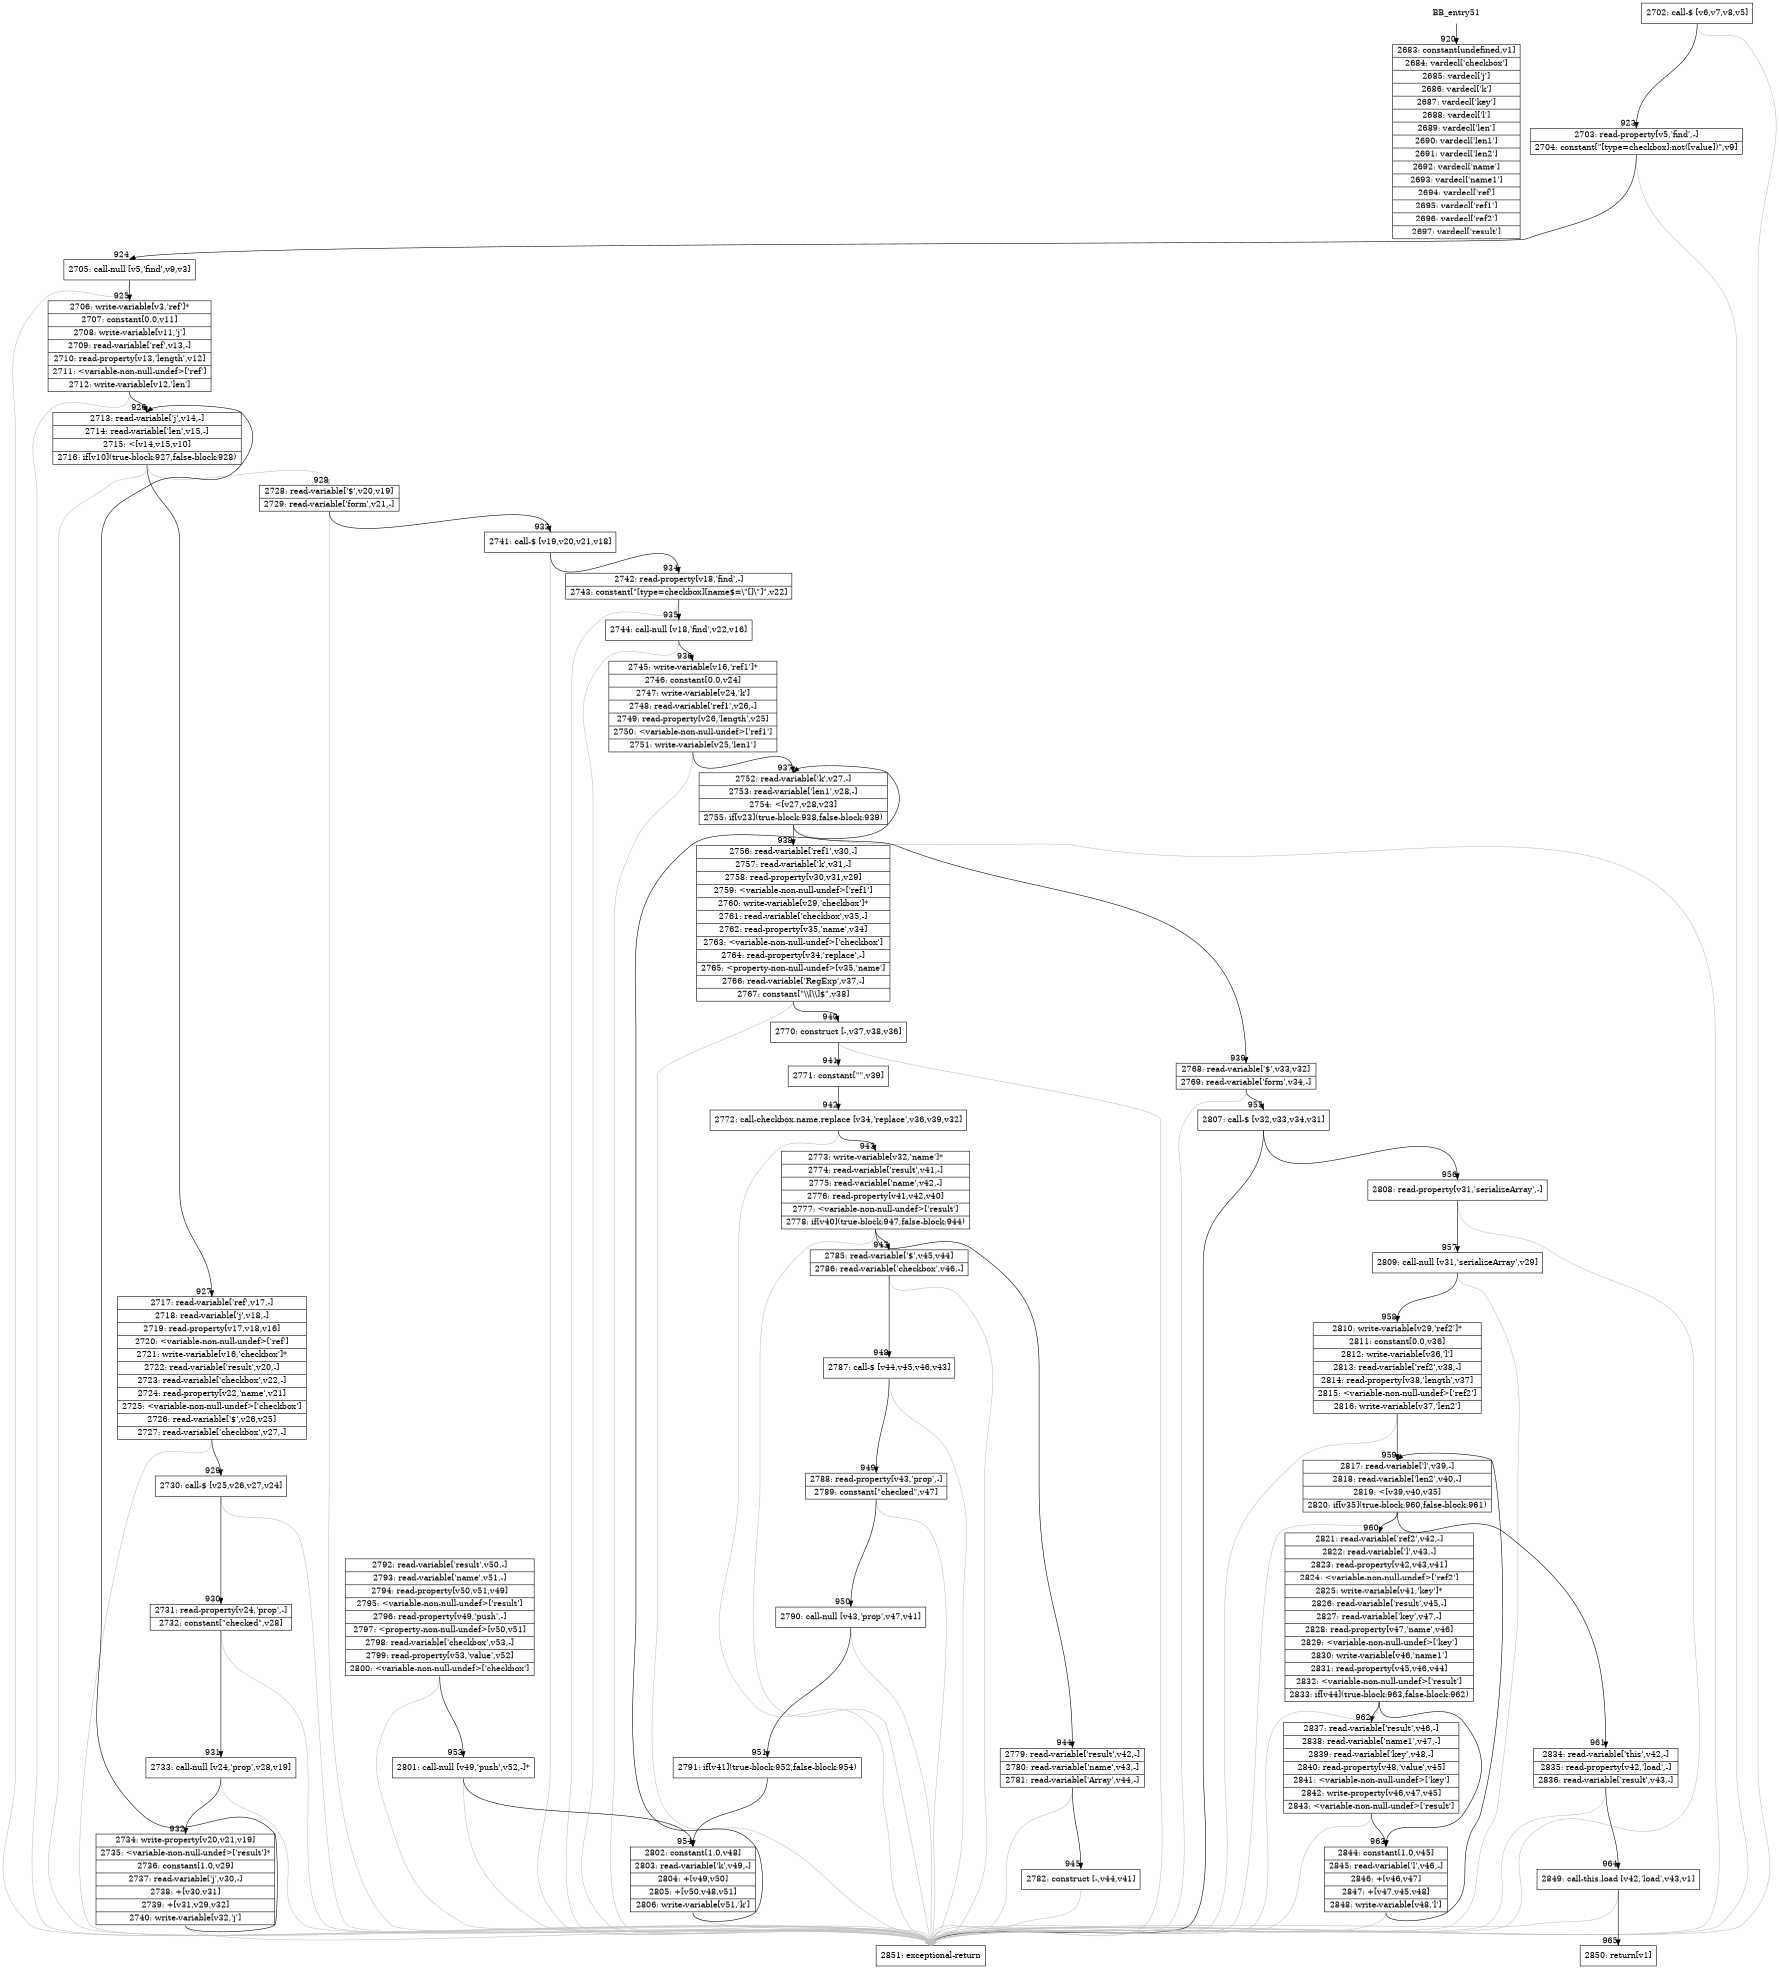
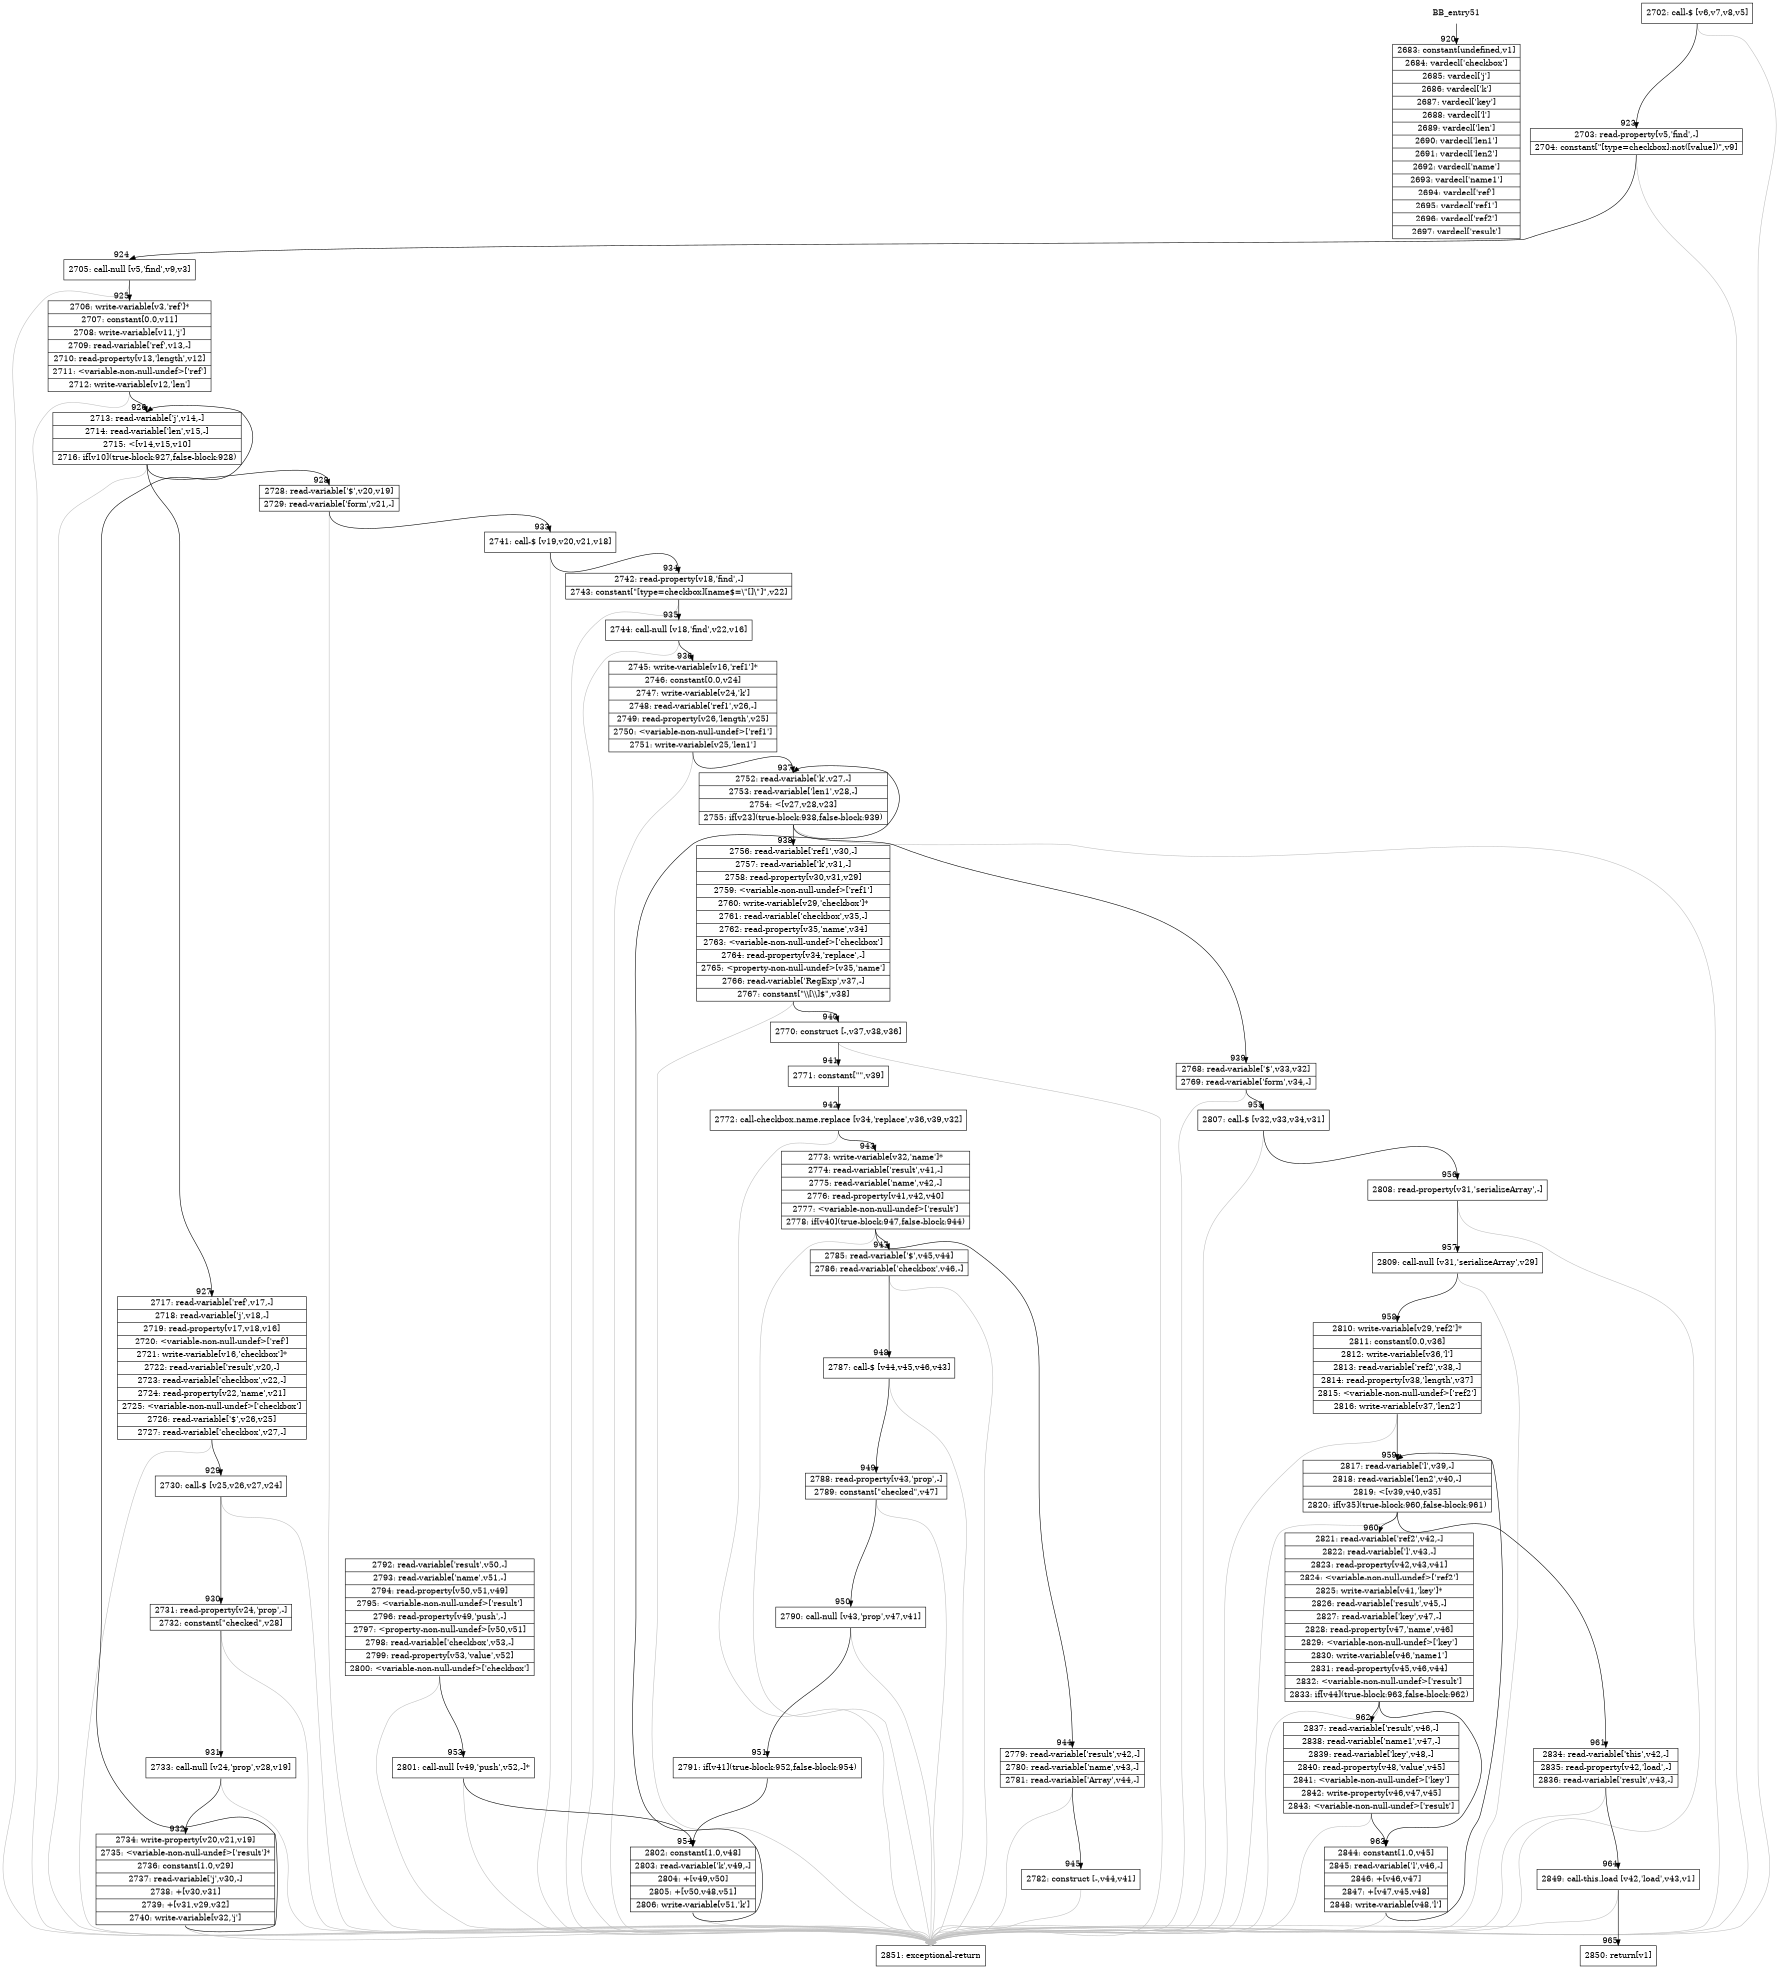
edge "2713: read-variable['j',v14,-]" -> "2728: read-variable['$',v20,v19]": color gray -> black
edge "2807: call-$ [v32,v33,v34,v31]" -> "2851: exceptional-return": color black -> gray
